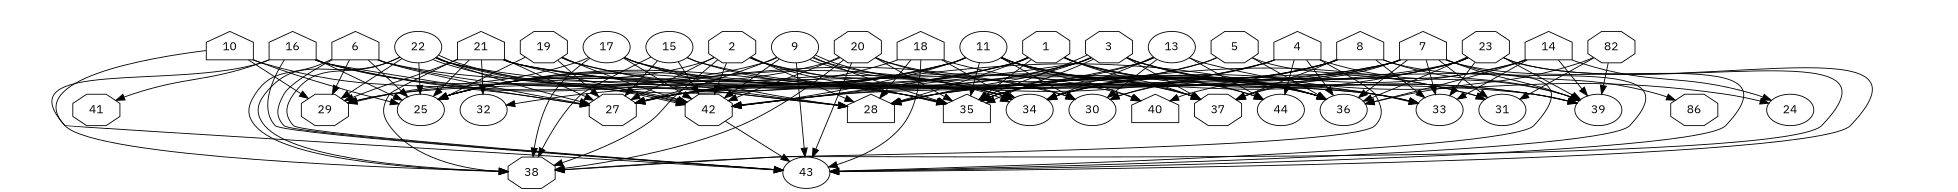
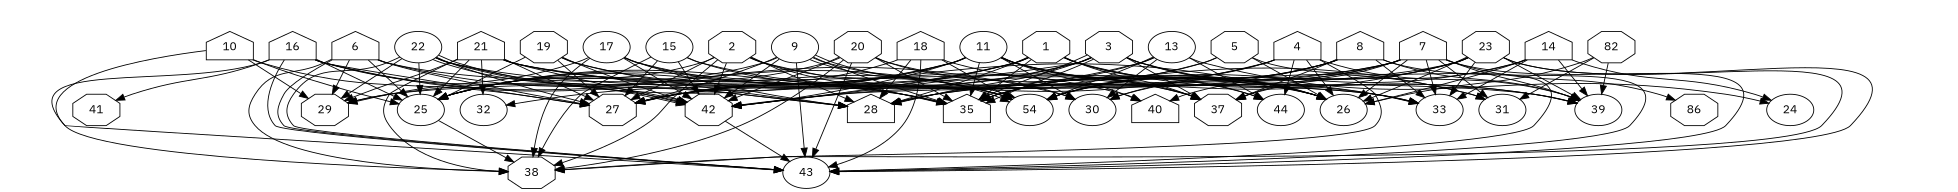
node "34": label "34" -> "54"
node "36": label "36" -> "26"
edge "22" -> "38": now "25" -> "38"
